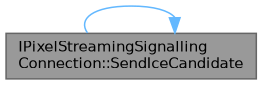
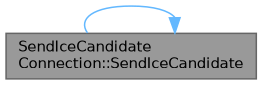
node "IPixelStreamingSignalling Connection::SendIceCandidate": label "IPixelStreamingSignalling Connection::SendIceCandidate" -> "SendIceCandidate Connection::SendIceCandidate"
